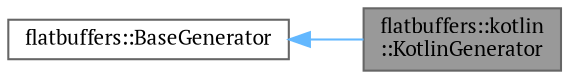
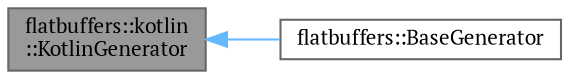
edge "flatbuffers::kotlin ::KotlinGenerator" -> "flatbuffers::BaseGenerator": reversed
